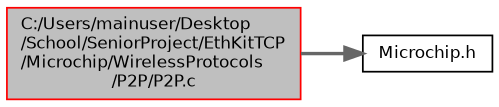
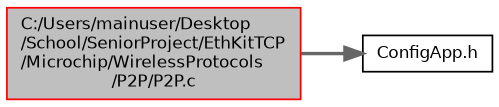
node "Microchip.h": label "Microchip.h" -> "ConfigApp.h"
